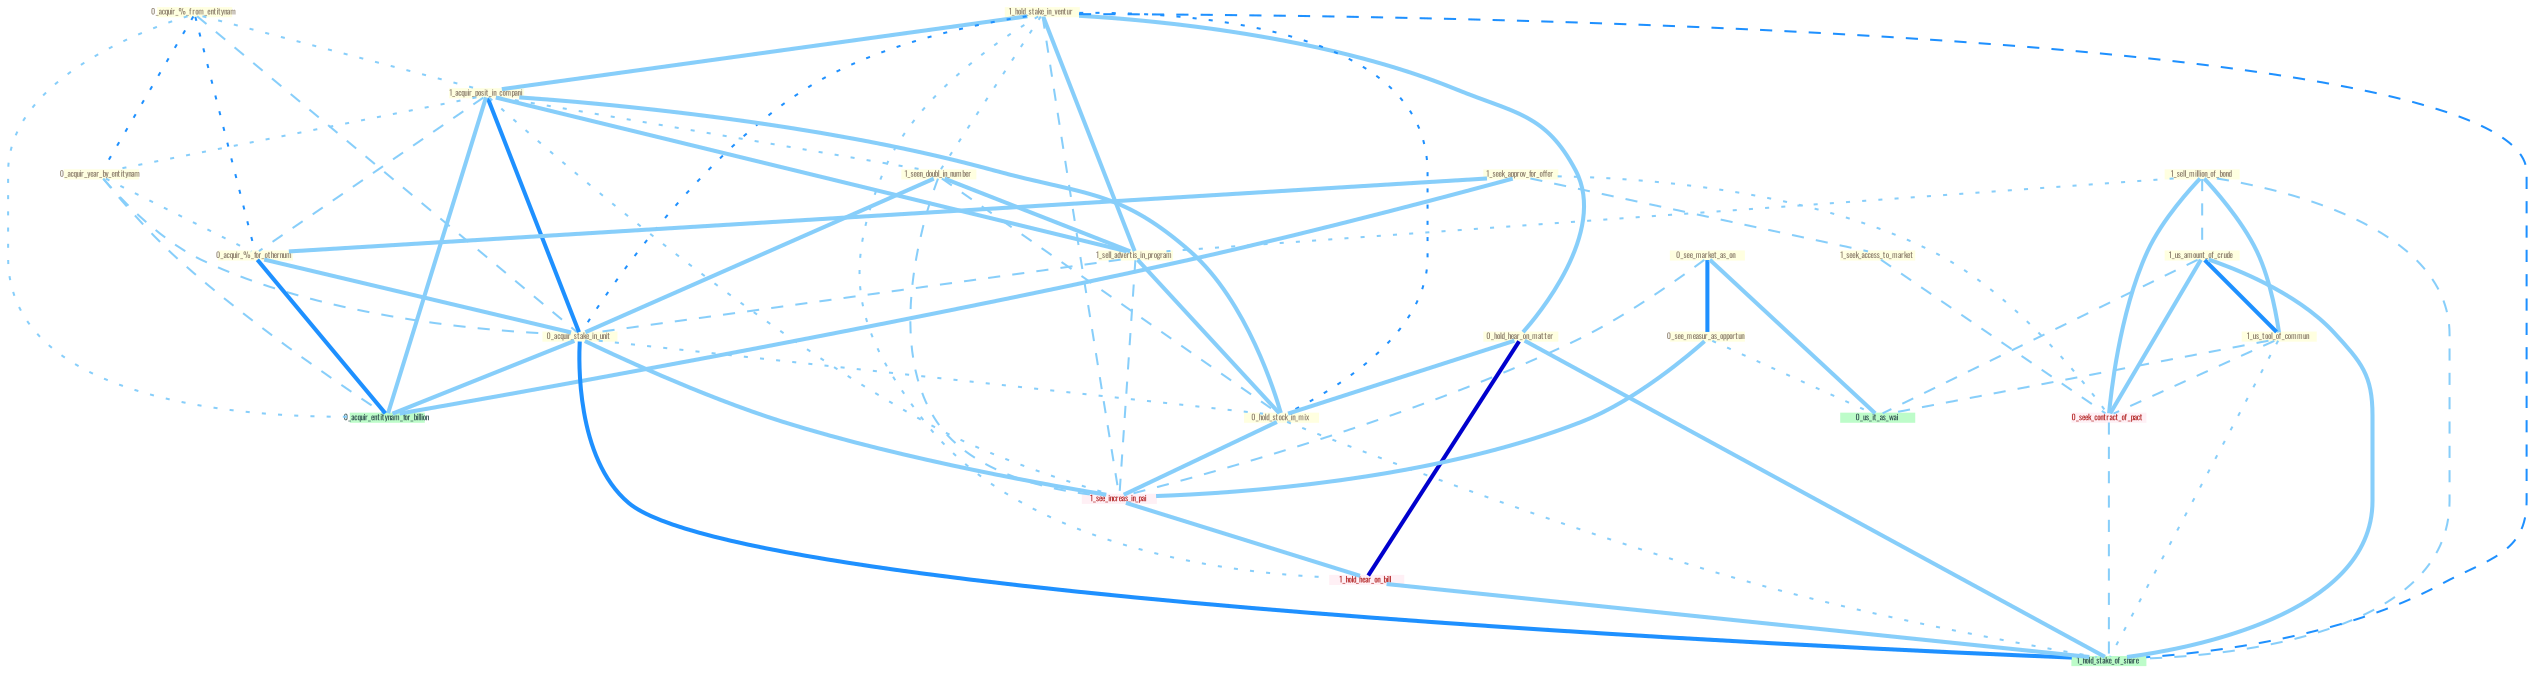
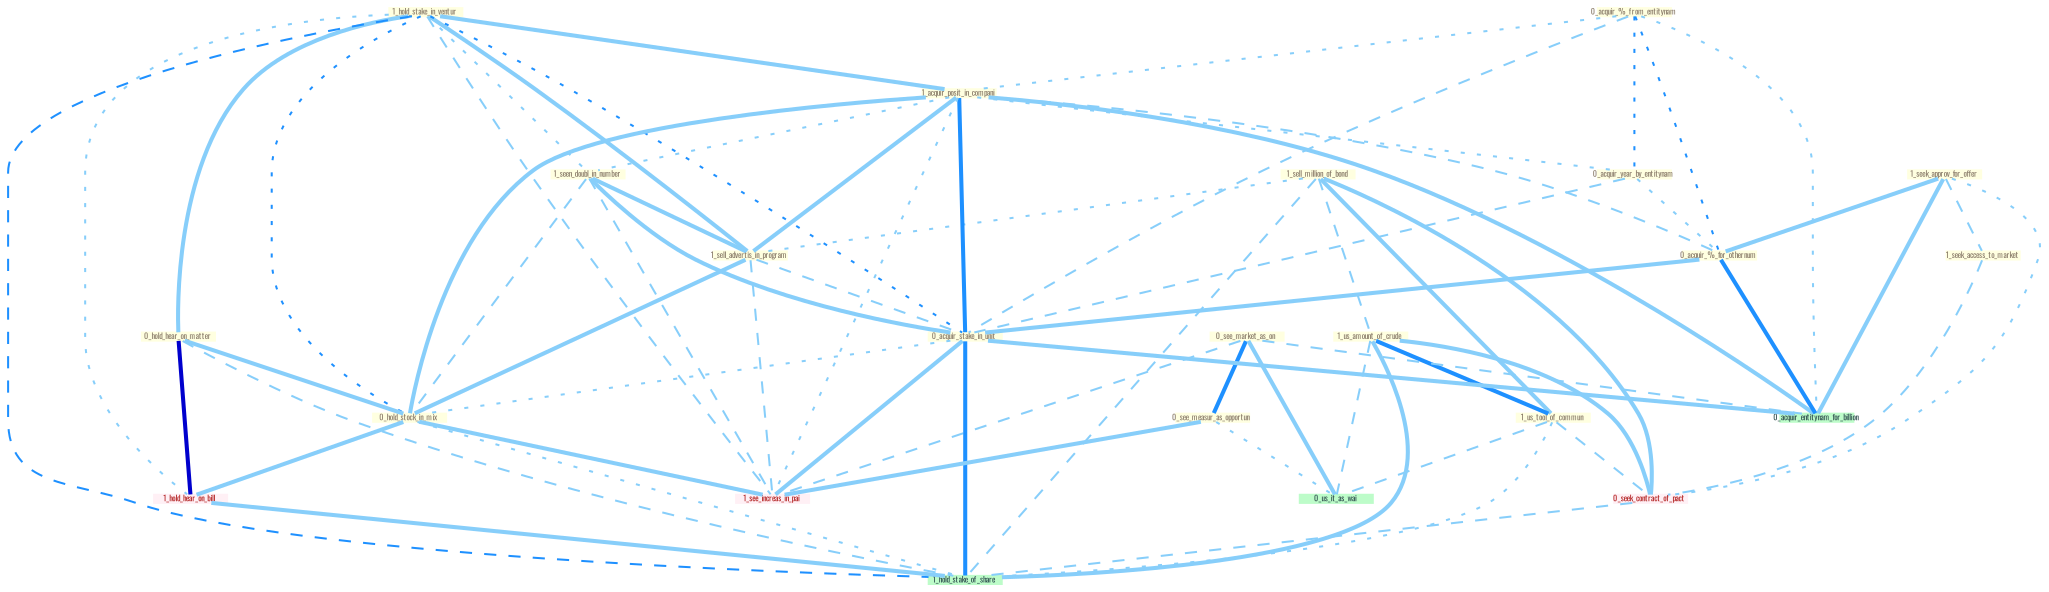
edge "0_acquir_year_by_entitynam" -- "0_acquir_entitynam_for_billion": now "0_see_market_as_on" -- "0_acquir_entitynam_for_billion"
edge "0_hold_hear_on_matter" -- "1_hold_stake_of_share": style bold -> dashed
edge "1_see_increas_in_pai" -- "1_hold_hear_on_bill": now "0_hold_stock_in_mix" -- "1_hold_hear_on_bill"
